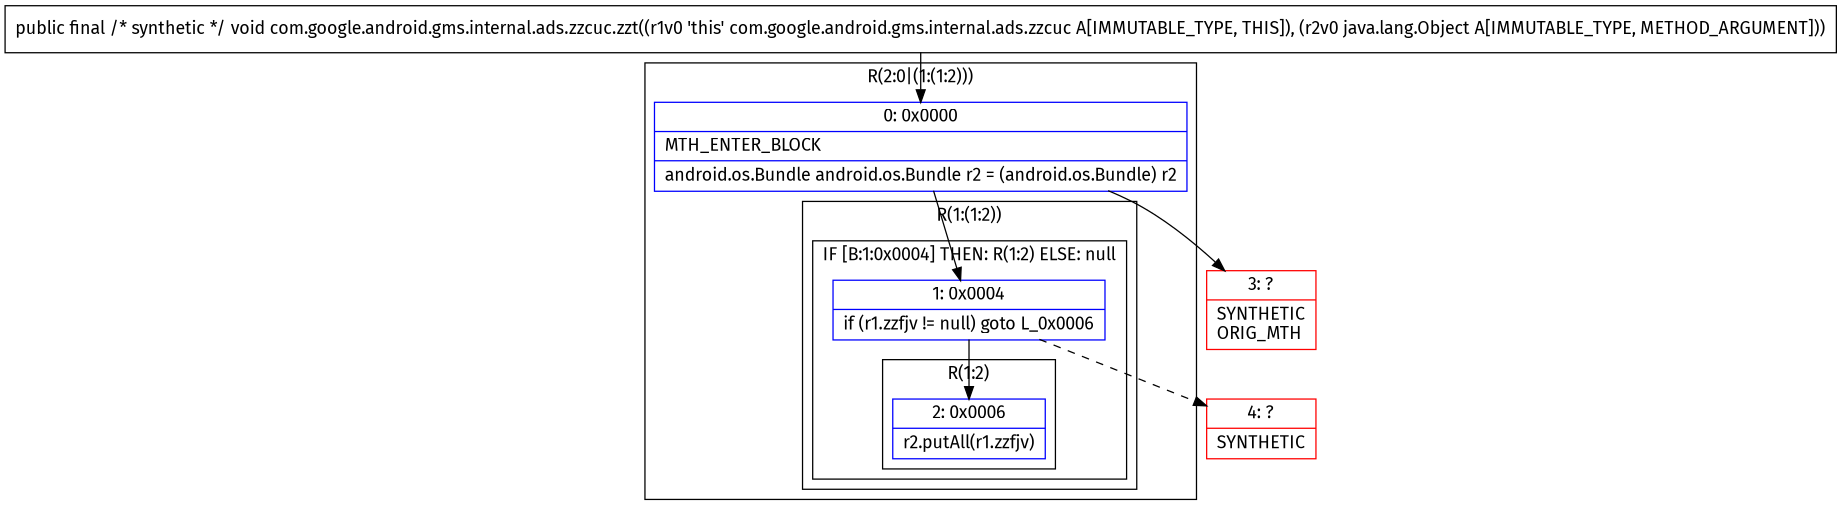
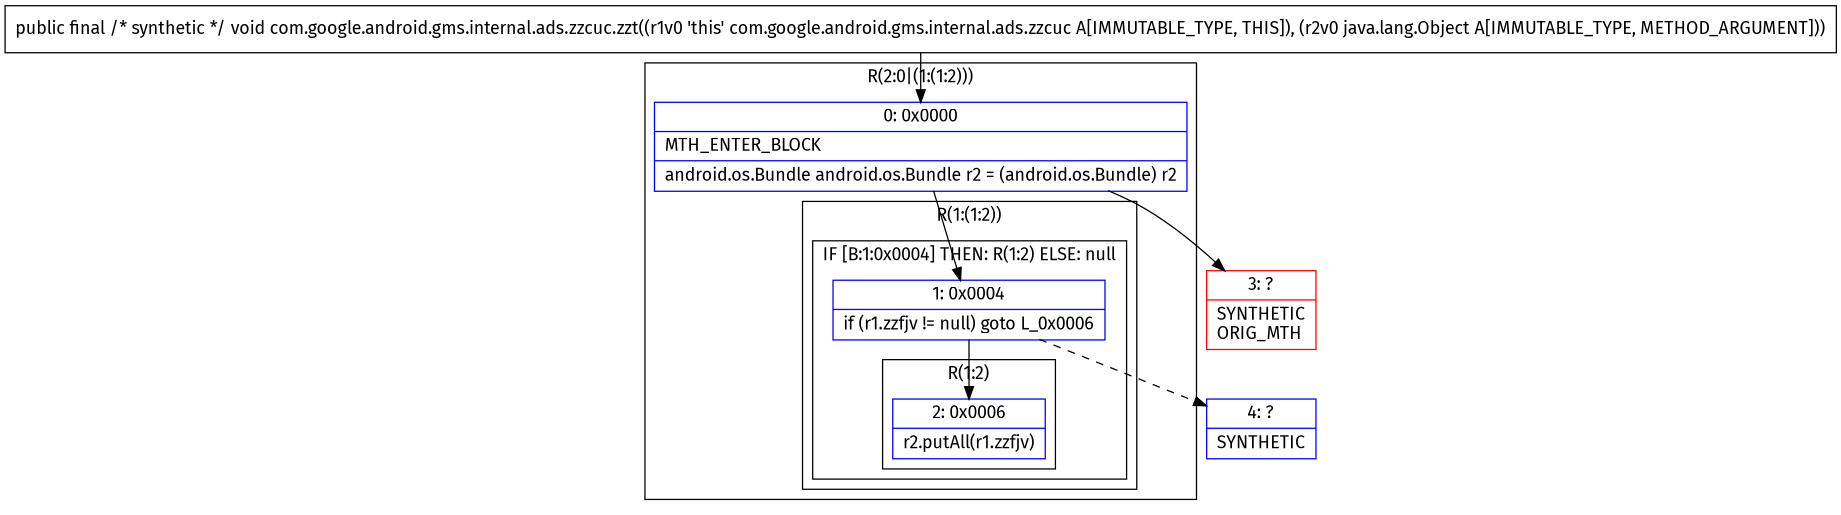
node "4: ?": color red -> blue
